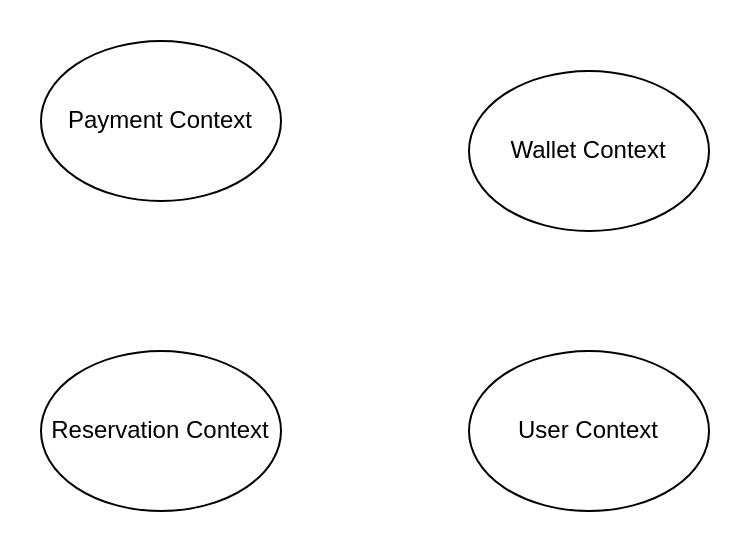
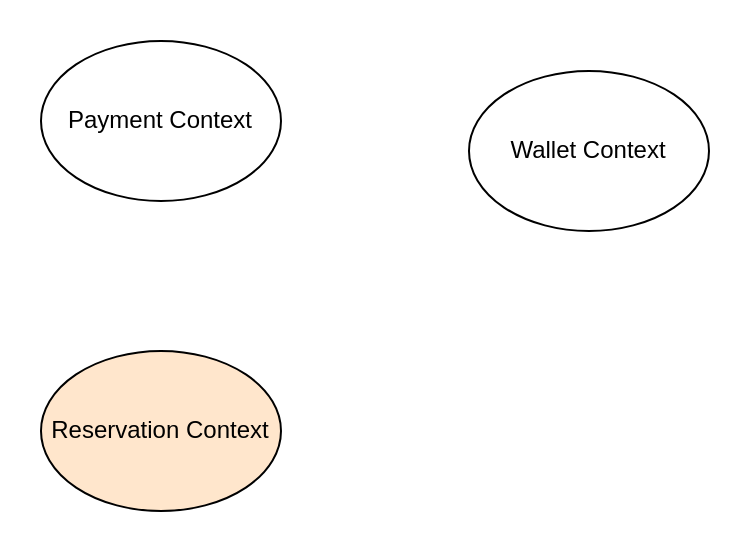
node "Reservation Context": fillcolor #ffffff -> #ffe6cc
node "User Context": removed
